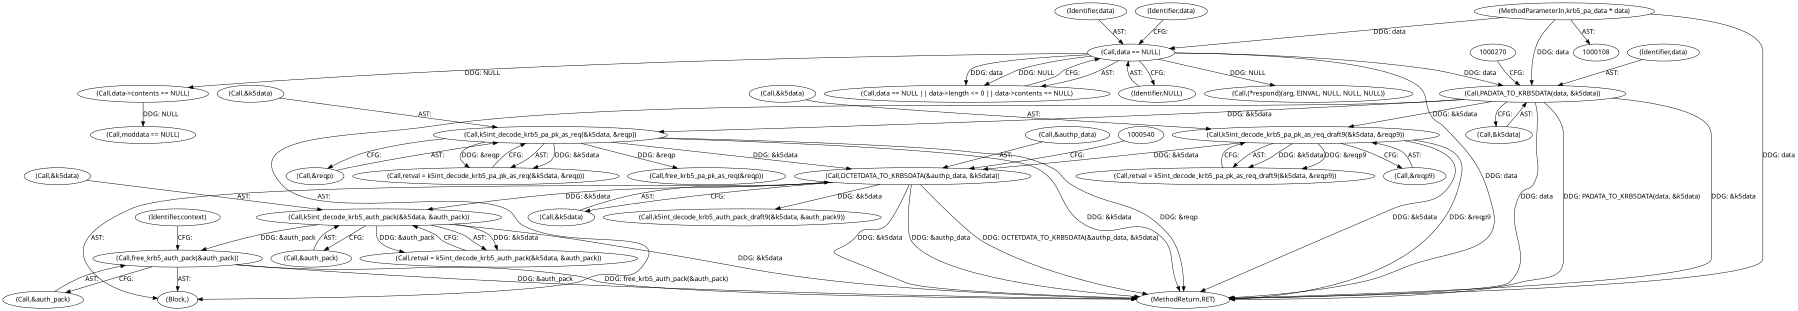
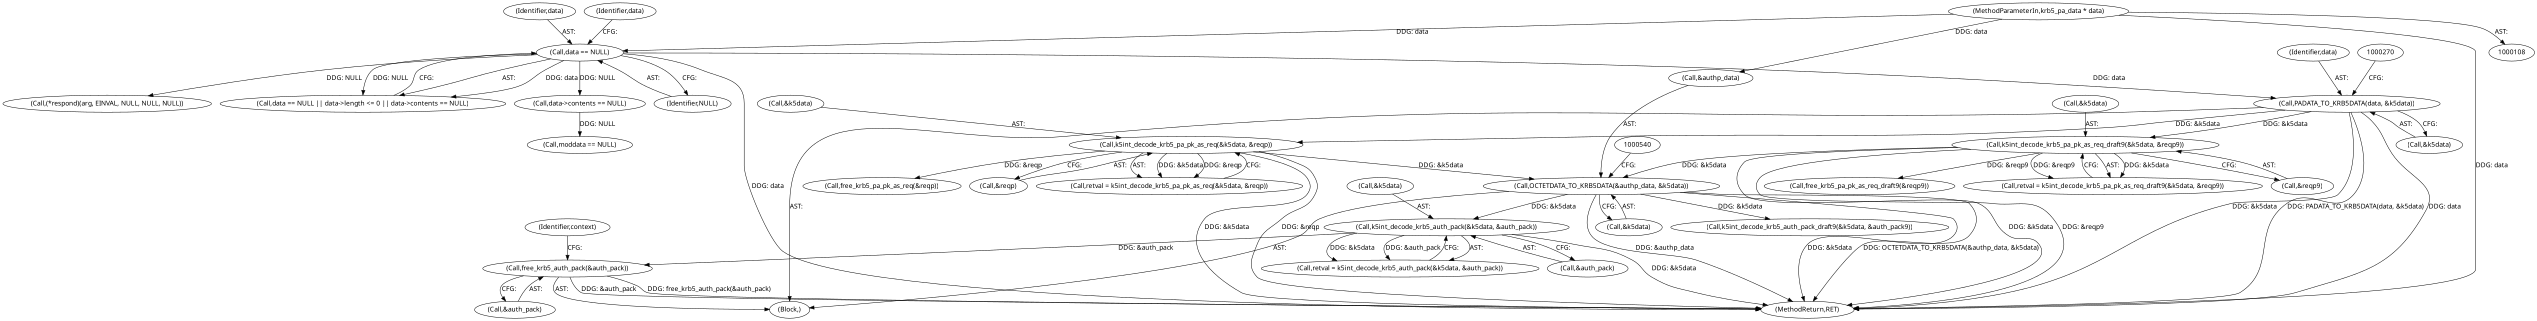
edge "(MethodParameterIn,krb5_pa_data * data)" -> "(Call,PADATA_TO_KRB5DATA(data, &k5data))": now "(MethodParameterIn,krb5_pa_data * data)" -> "(Call,&authp_data)"
node "(Call,free_krb5_pa_pk_as_req_draft9(&reqp9))": added
